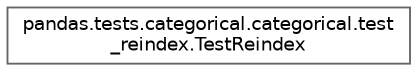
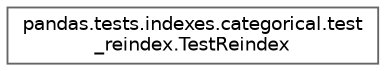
node "pandas.tests.categorical.categorical.test _reindex.TestReindex": label "pandas.tests.categorical.categorical.test _reindex.TestReindex" -> "pandas.tests.indexes.categorical.test _reindex.TestReindex"
